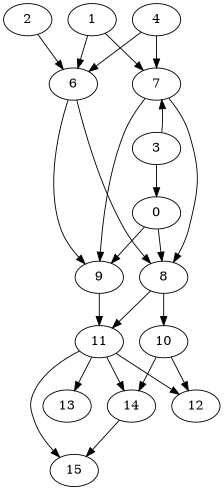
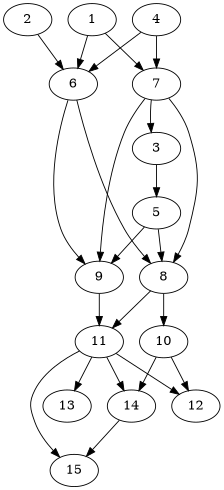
edge "3" -> "7": reversed
node "0": label "0" -> "5"
